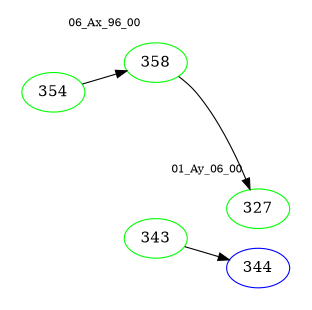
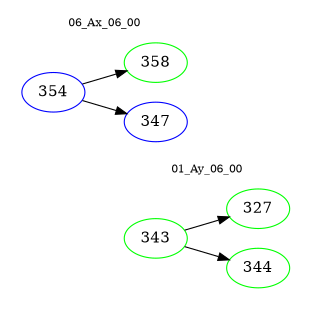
cluster "06_Ax_96_00": label "06_Ax_96_00" -> "06_Ax_06_00"
node "354": color green -> blue
node "347": added
edge "358" -> "327": now "343" -> "327"
node "344": color blue -> green
